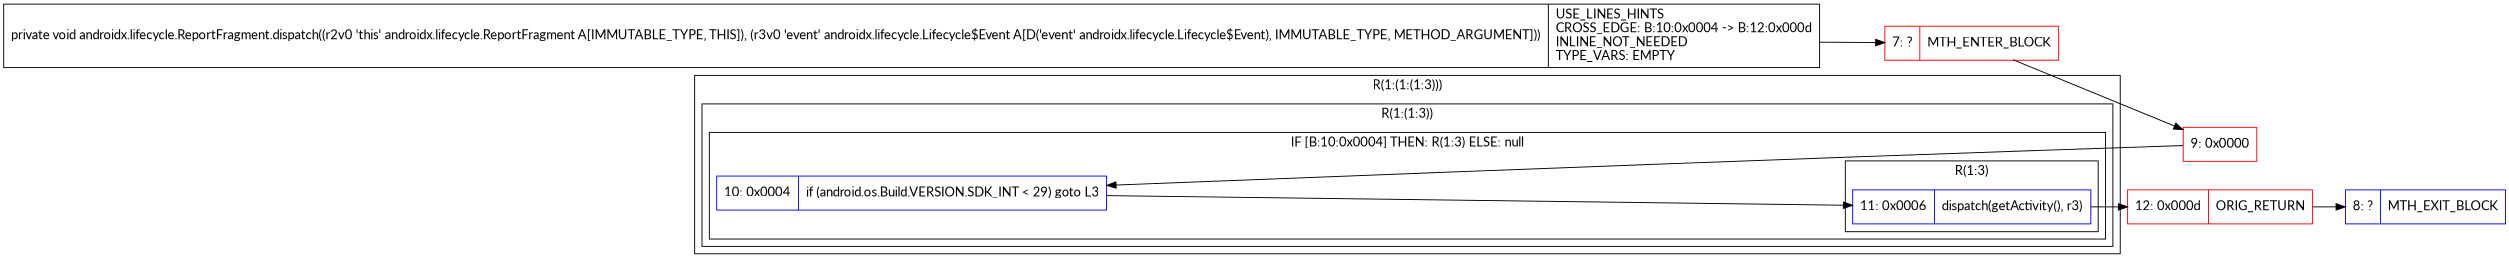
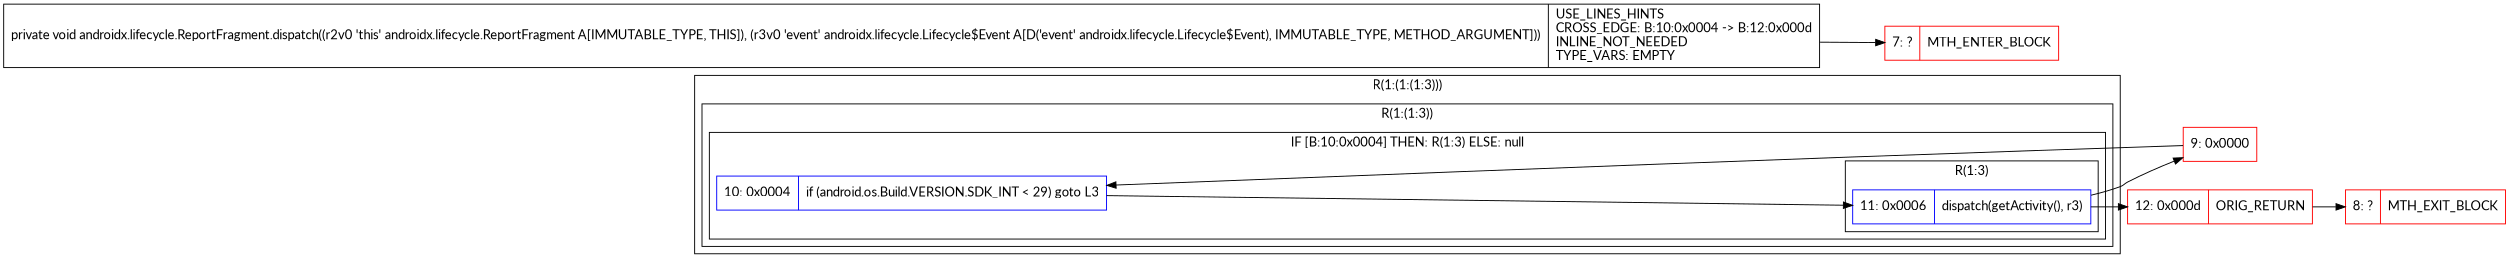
edge "7: ?" -> "9: 0x0000": now "11: 0x0006" -> "9: 0x0000"
node "8: ?": color blue -> red
